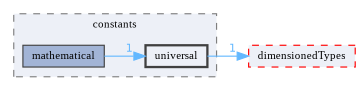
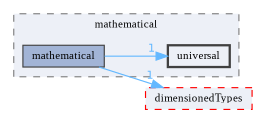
cluster "constants": label "constants" -> "mathematical"
edge "universal" -> "dimensionedTypes": now "mathematical" -> "dimensionedTypes"
